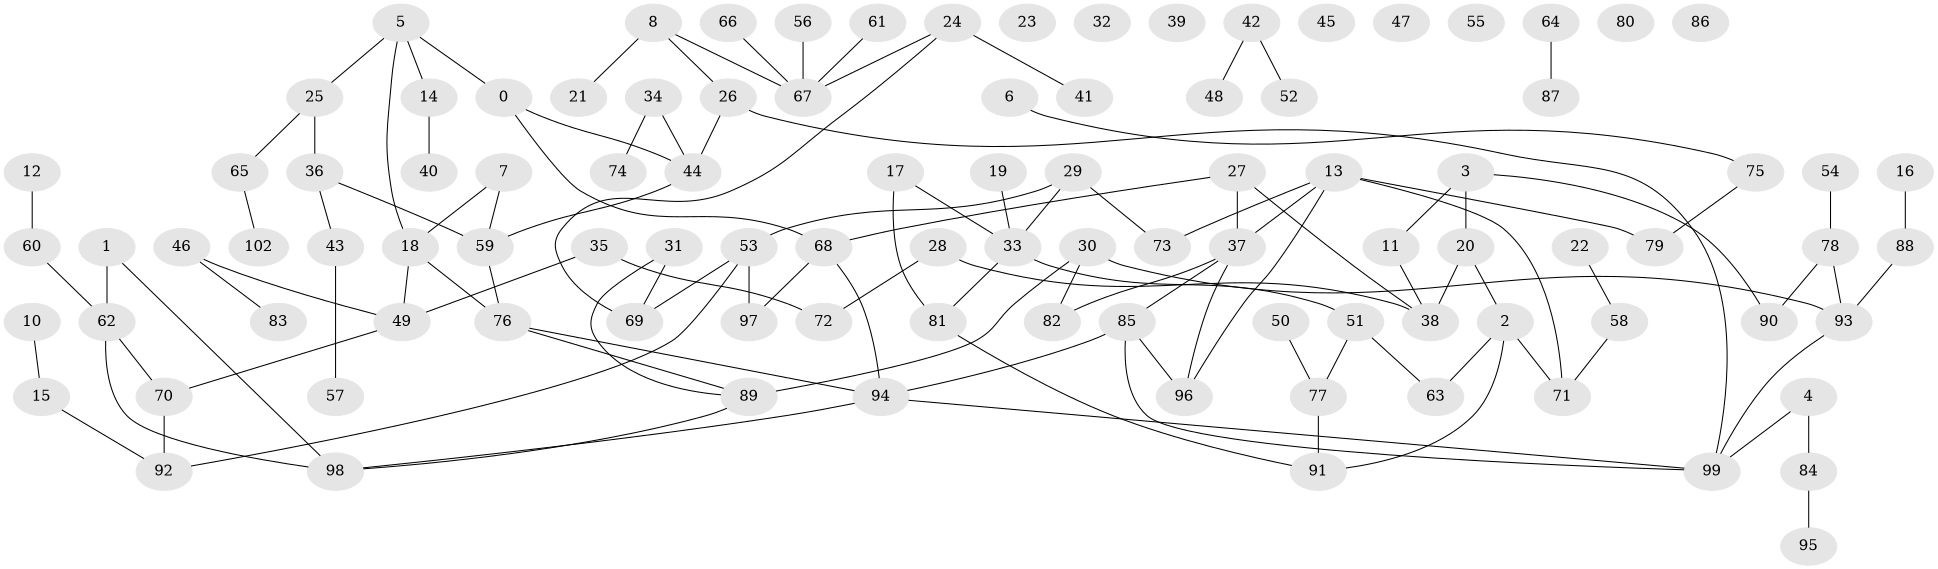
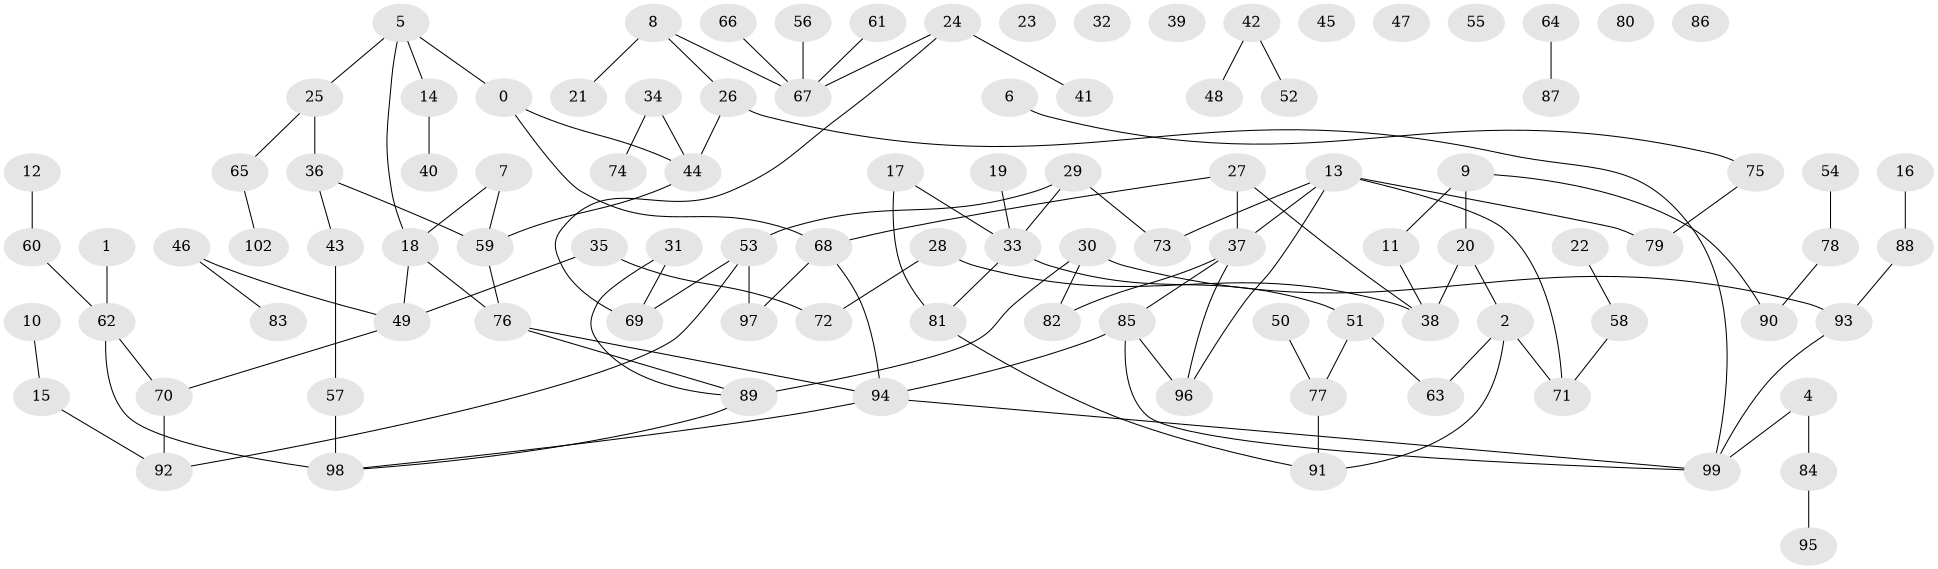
node "3": label "3" -> "9"
edge "78" -- "93": removed
edge "1" -- "98": now "57" -- "98"
